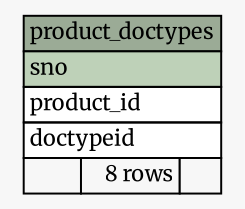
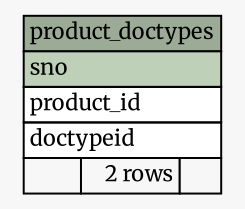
node "product_doctypes": text "8 rows" -> "2 rows"
